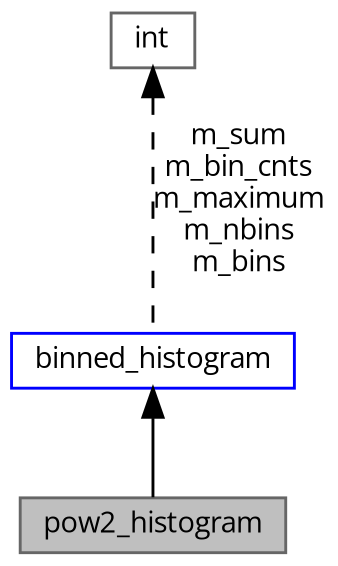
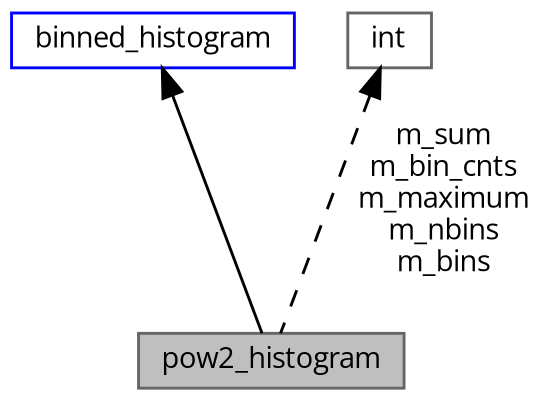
edge "binned_histogram" -> "int": now "pow2_histogram" -> "int"
